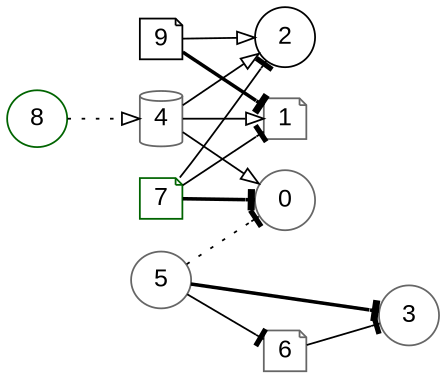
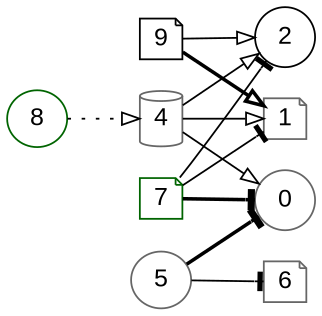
edge "9" -> "1": arrowhead tee -> onormal
edge "5" -> "0": style dotted -> bold
node "3": removed
